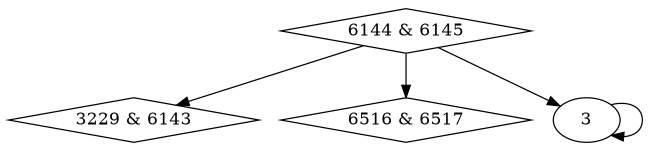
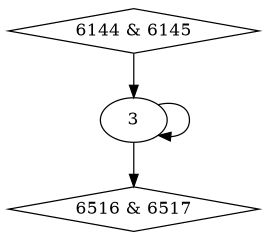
edge "6144 & 6145" -> "6516 & 6517": now "3" -> "6516 & 6517"
node "3229 & 6143": removed
